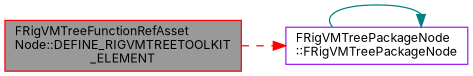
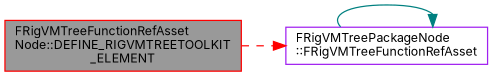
node "FRigVMTreePackageNode ::FRigVMTreePackageNode": label "FRigVMTreePackageNode ::FRigVMTreePackageNode" -> "FRigVMTreePackageNode ::FRigVMTreeFunctionRefAsset"
